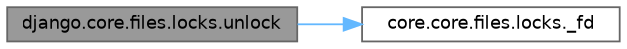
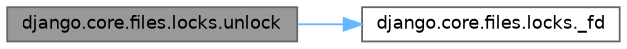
node "core.core.files.locks._fd": label "core.core.files.locks._fd" -> "django.core.files.locks._fd"
